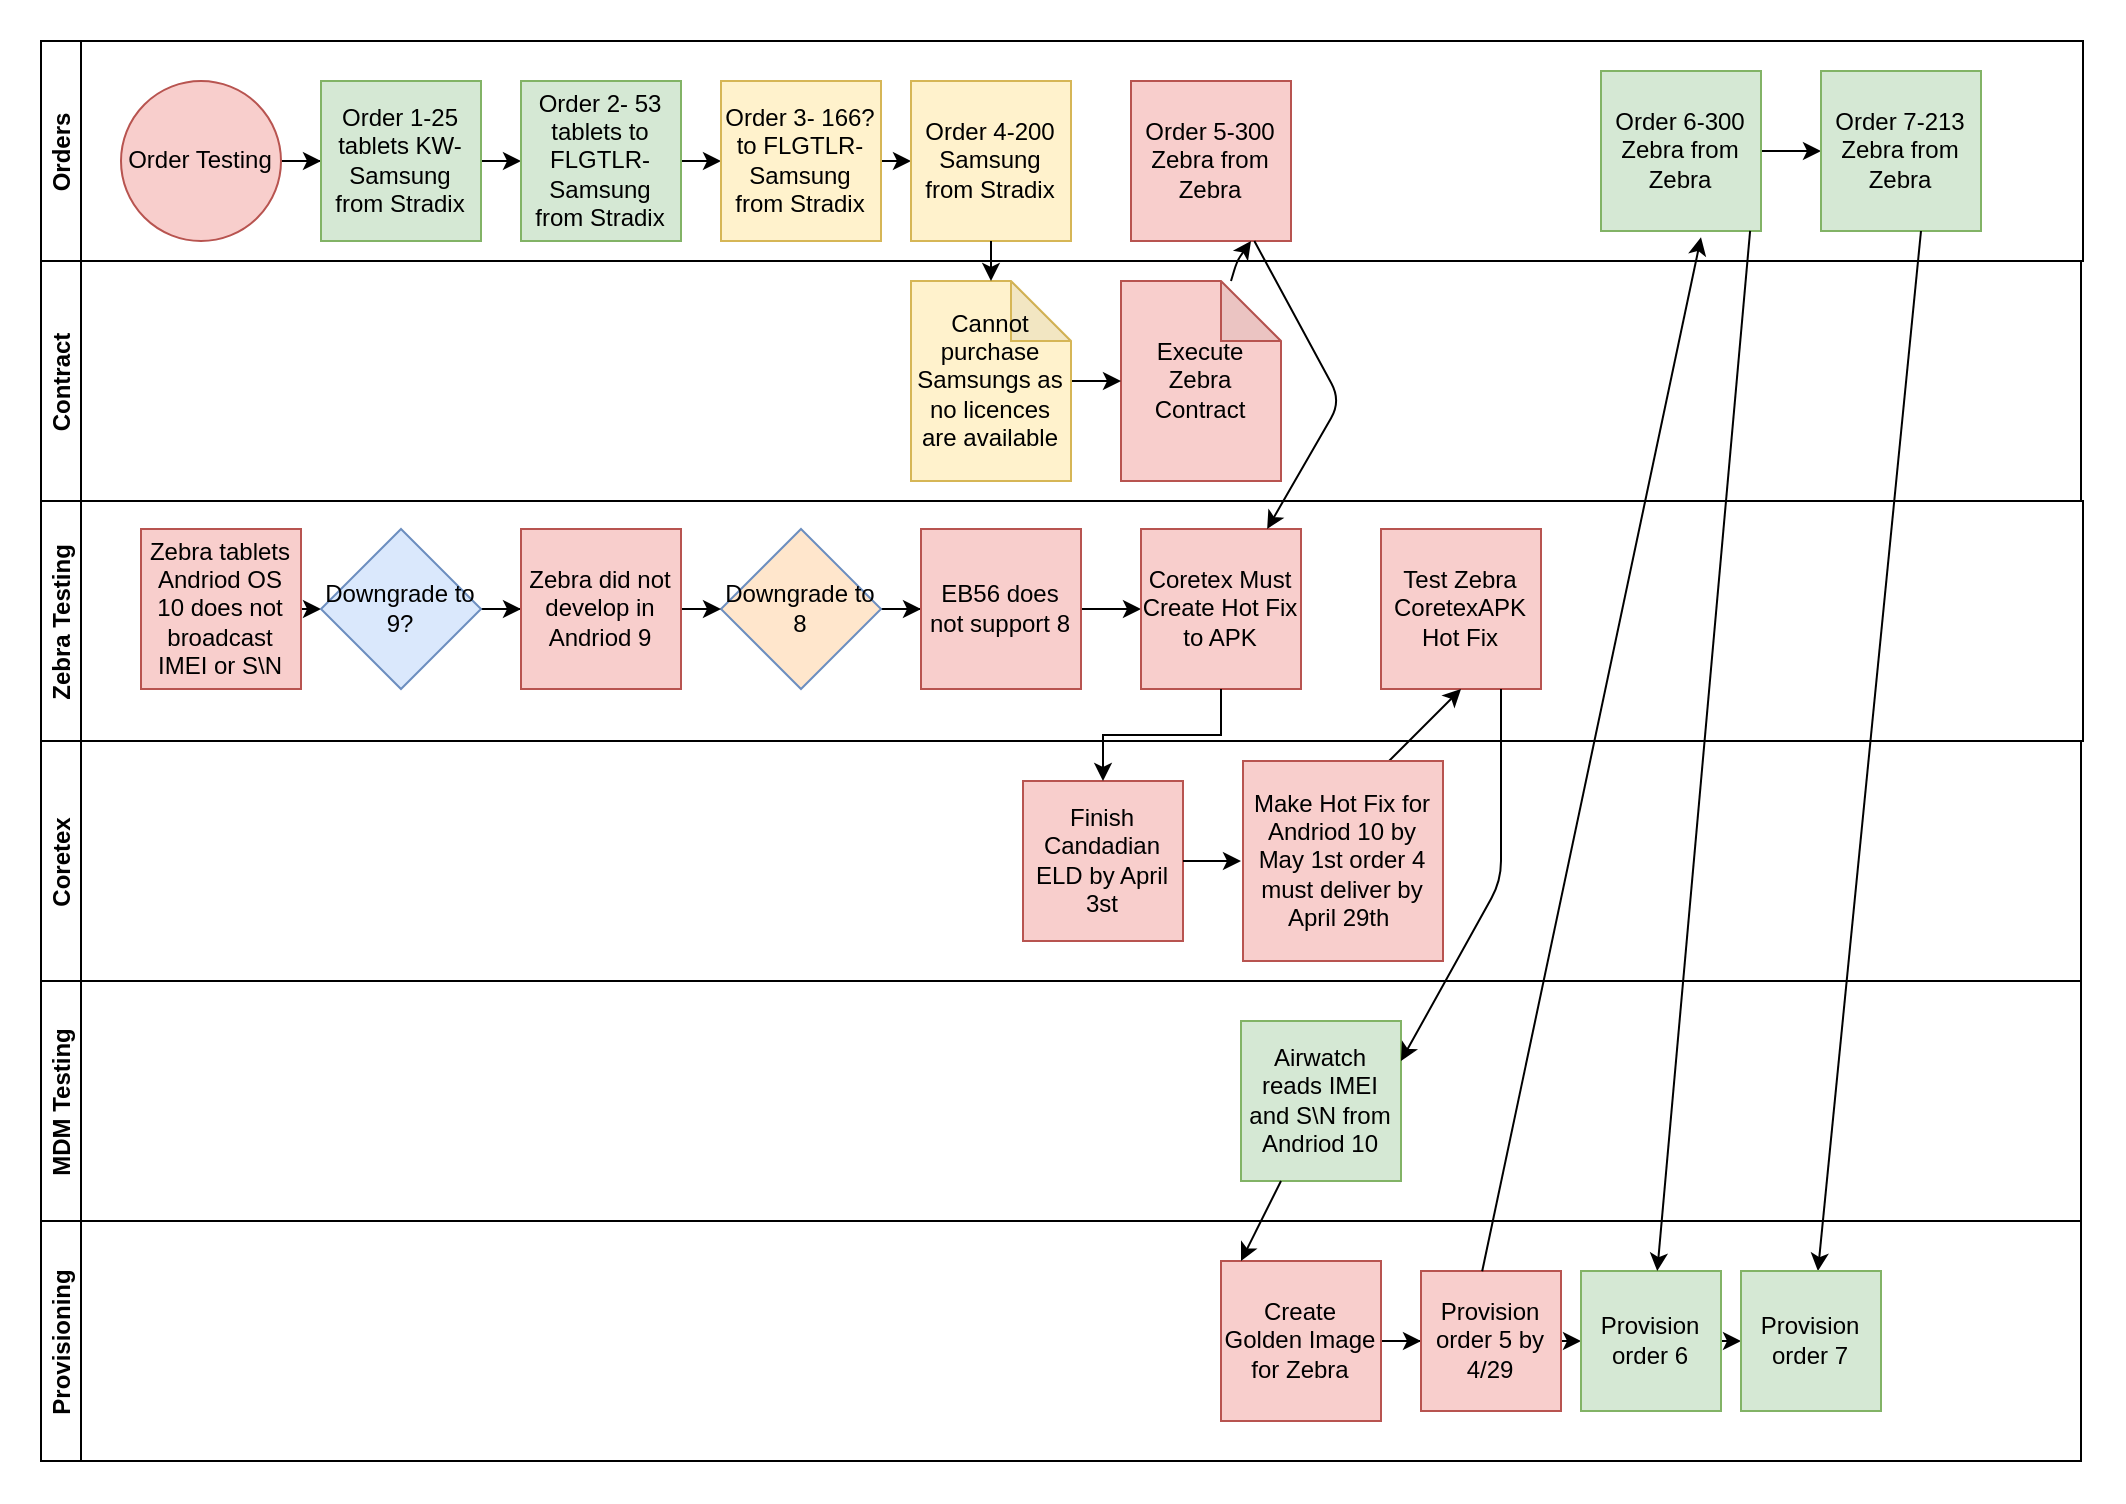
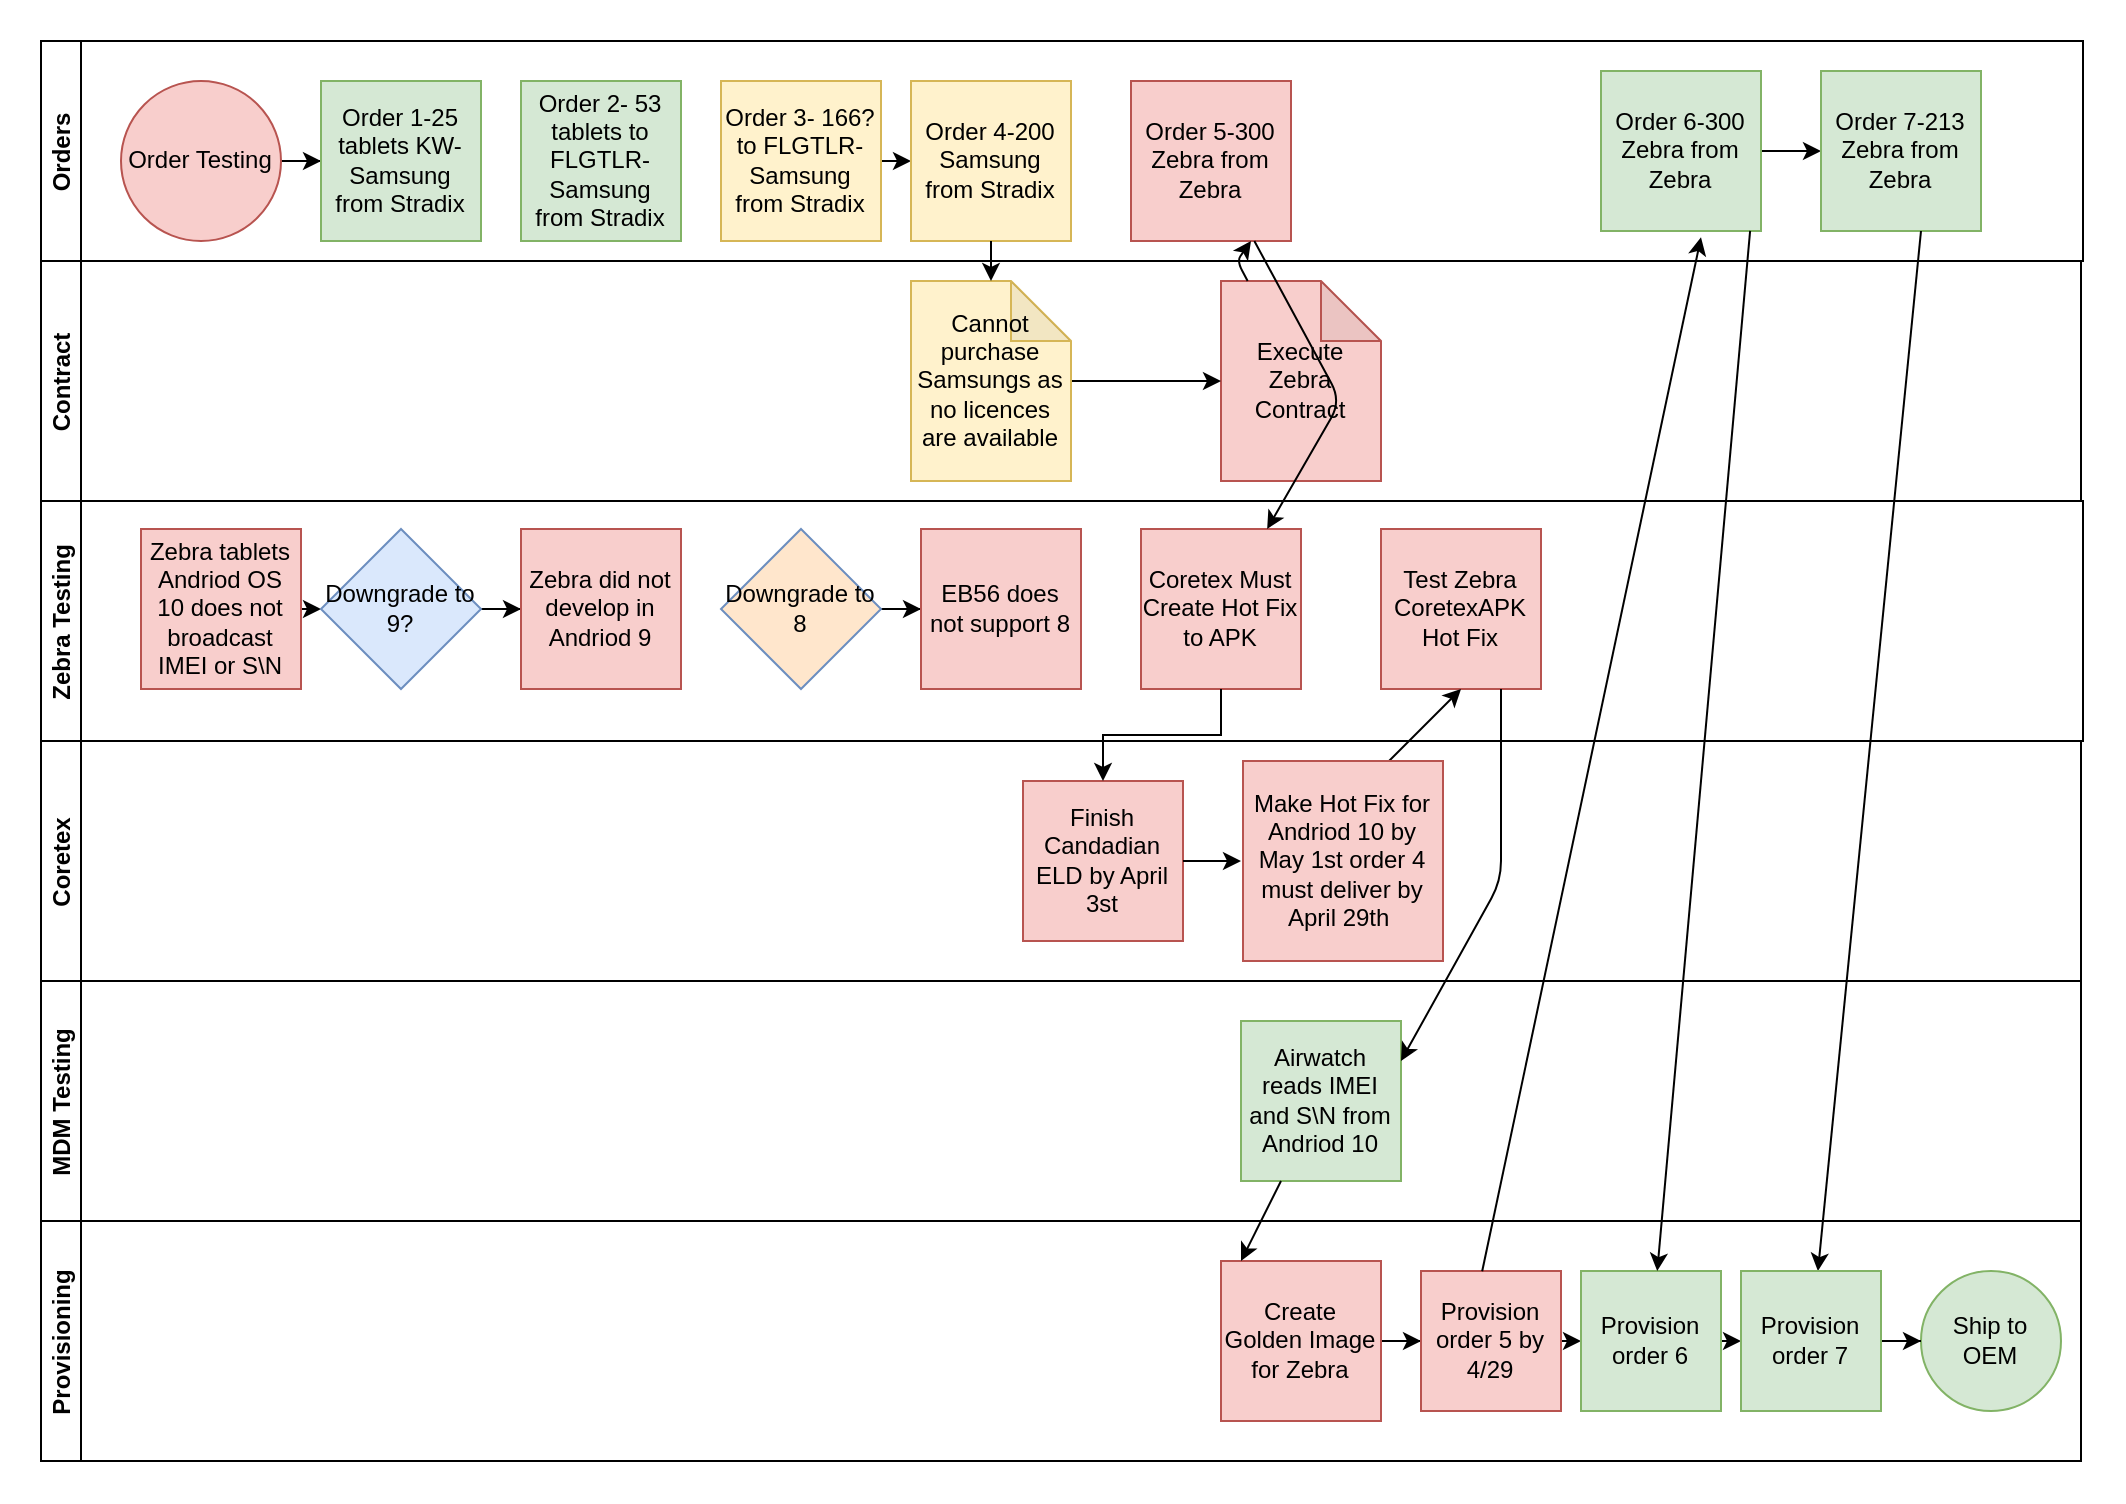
edge "Order 1-25 tablets KW-Samsung from Stradix" -> "Order 2- 53 tablets to FLGTLR-Samsung from Stradix": removed
edge "Order 2- 53 tablets to FLGTLR-Samsung from Stradix" -> "Order 3- 166? to FLGTLR-Samsung from Stradix": removed
node "Execute Zebra Contract": moved (1201, 381) -> (1301, 381)
edge "Zebra did not develop in Andriod 9" -> "Downgrade to 8": removed
edge "EB56 does not support 8" -> "Coretex Must Create Hot Fix to APK": removed
edge "Provision order 7" -> "Ship to OEM": added
node "Ship to OEM": added
